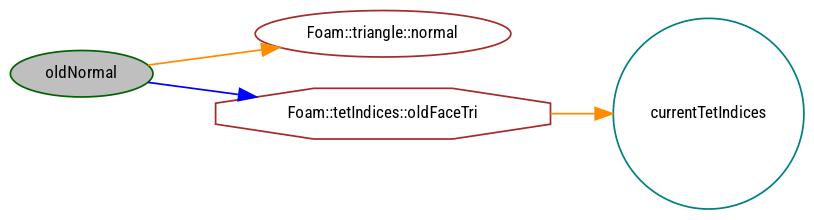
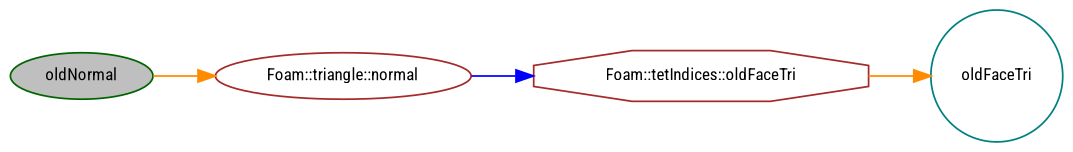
edge "oldNormal" -> "Foam::tetIndices::oldFaceTri": now "Foam::triangle::normal" -> "Foam::tetIndices::oldFaceTri"
node "currentTetIndices": label "currentTetIndices" -> "oldFaceTri"
